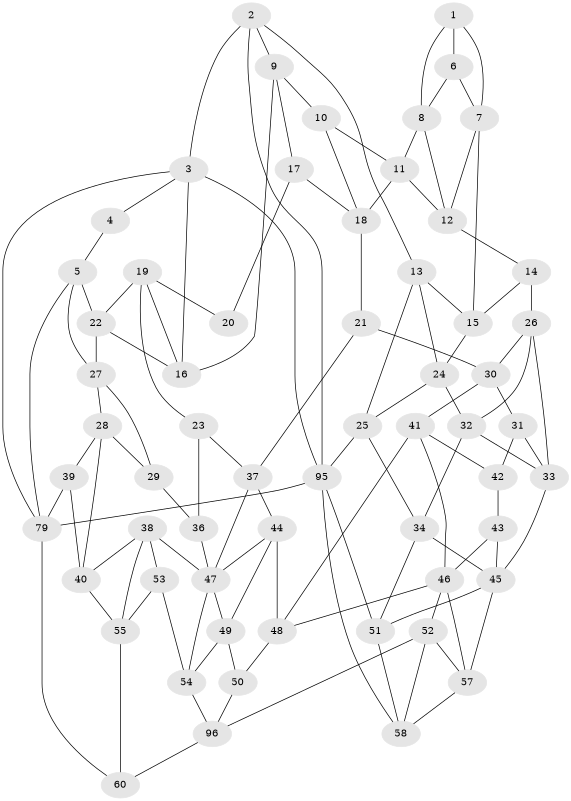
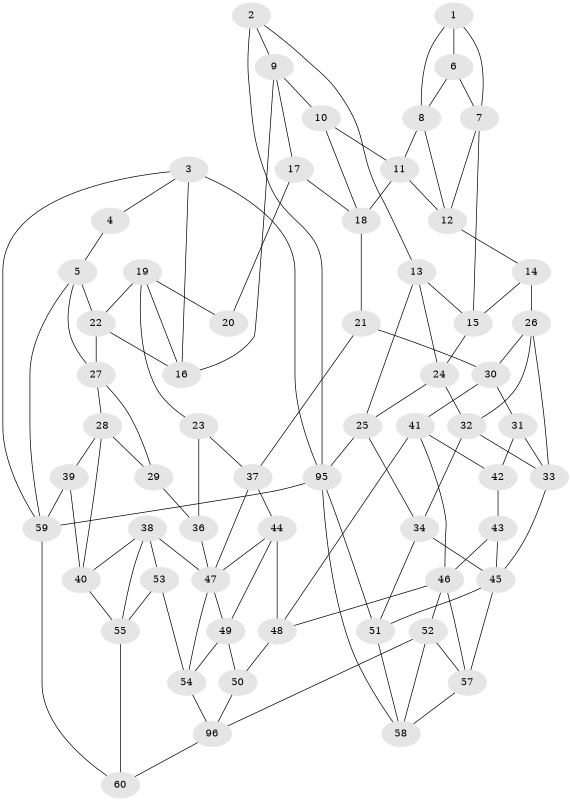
edge "2" -- "3": removed
node "79": label "79" -> "59"
